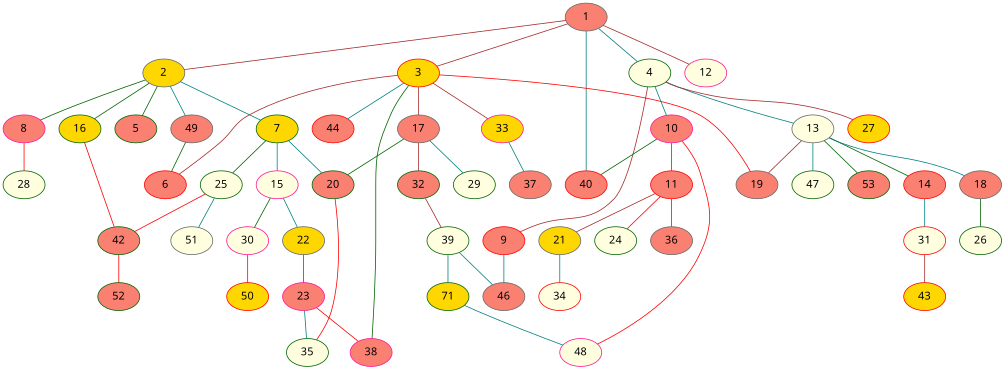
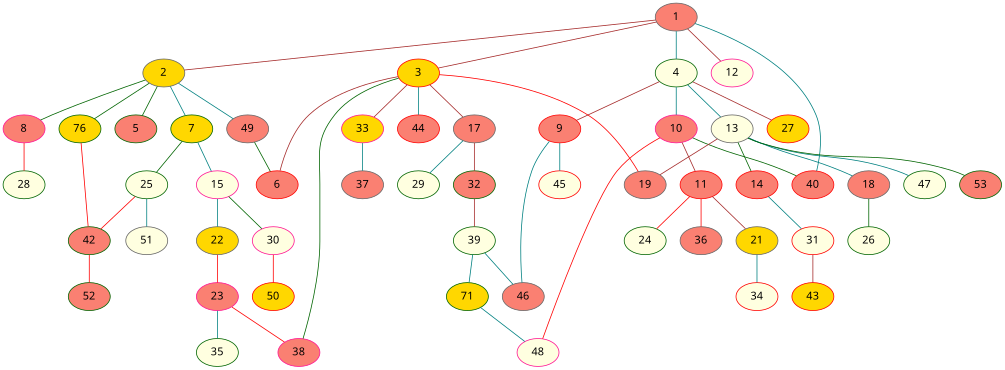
node "16": label "16" -> "76"
node "20": removed
node "45": added
